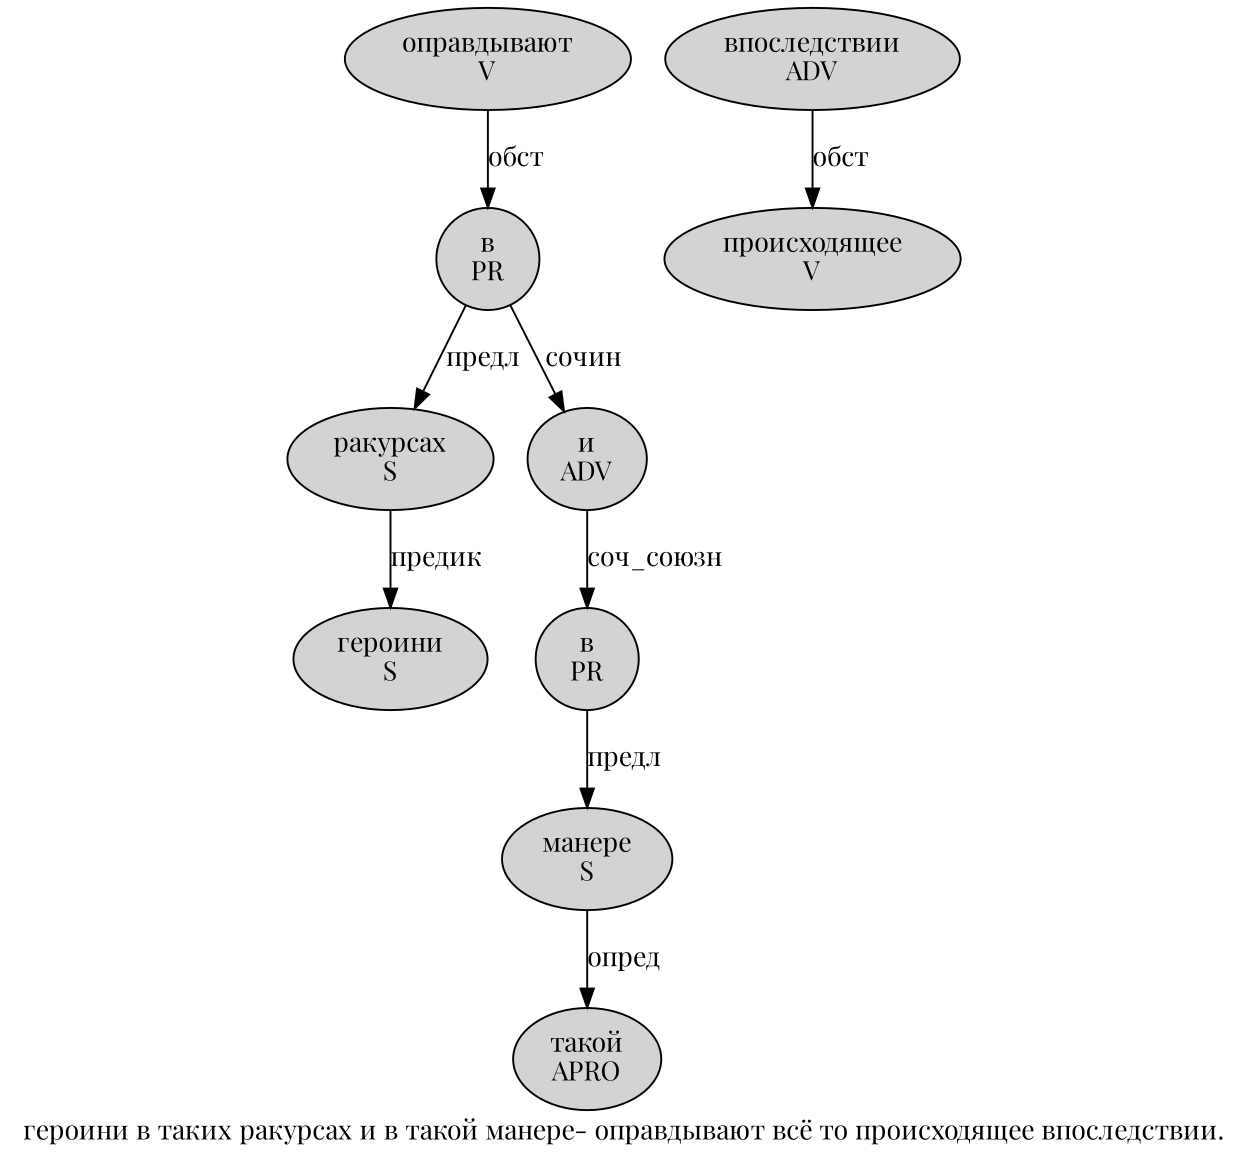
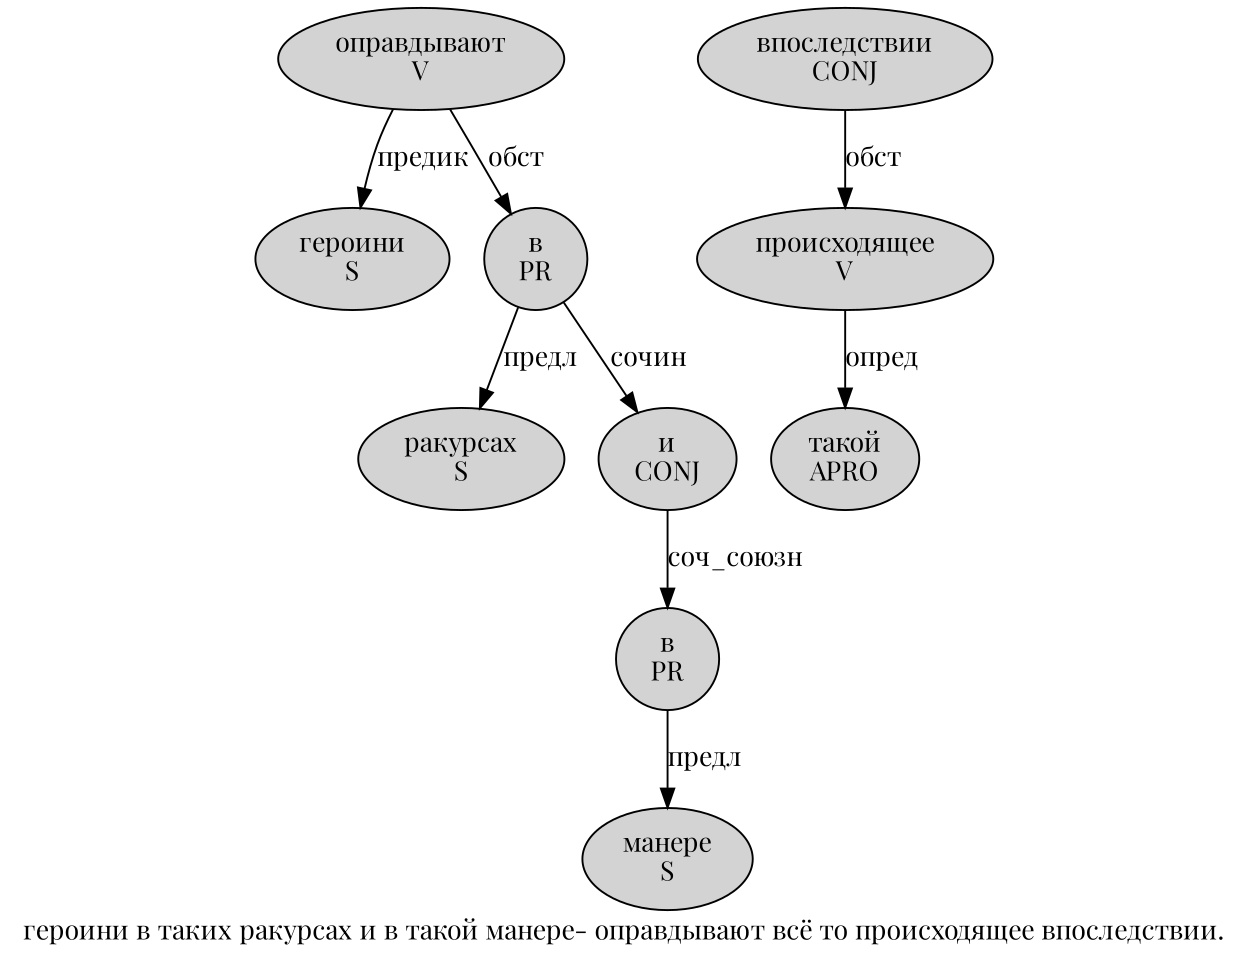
node "впоследствии ADV": label "впоследствии ADV" -> "впоследствии CONJ"
node "и ADV": label "и ADV" -> "и CONJ"
edge "ракурсах S" -> "героини S": now "оправдывают V" -> "героини S"
edge "манере S" -> "такой APRO": now "происходящее V" -> "такой APRO"
